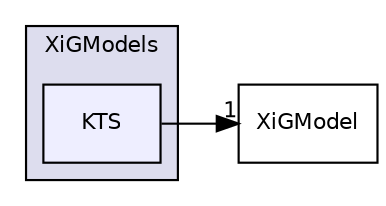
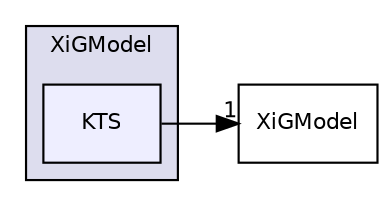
cluster "XiGModels": label "XiGModels" -> "XiGModel"
